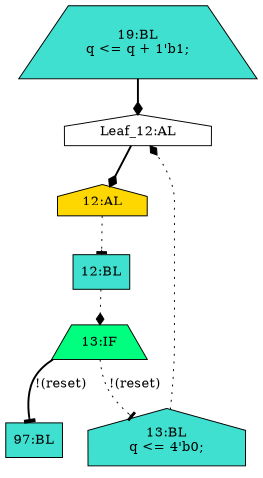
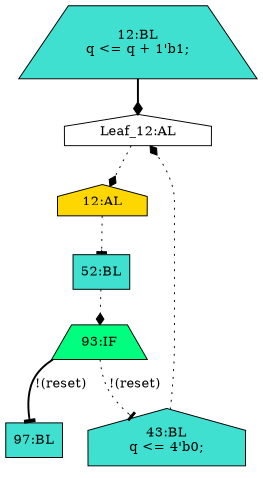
node "19:BL q <= q + 1'b1;": label "19:BL q <= q + 1'b1;" -> "12:BL q <= q + 1'b1;"
edge "Leaf_12:AL" -> "12:AL": style bold -> dotted
node "12:BL": label "12:BL" -> "52:BL"
node "13:IF": label "13:IF" -> "93:IF"
node "13:BL q <= 4'b0;": label "13:BL q <= 4'b0;" -> "43:BL q <= 4'b0;"
